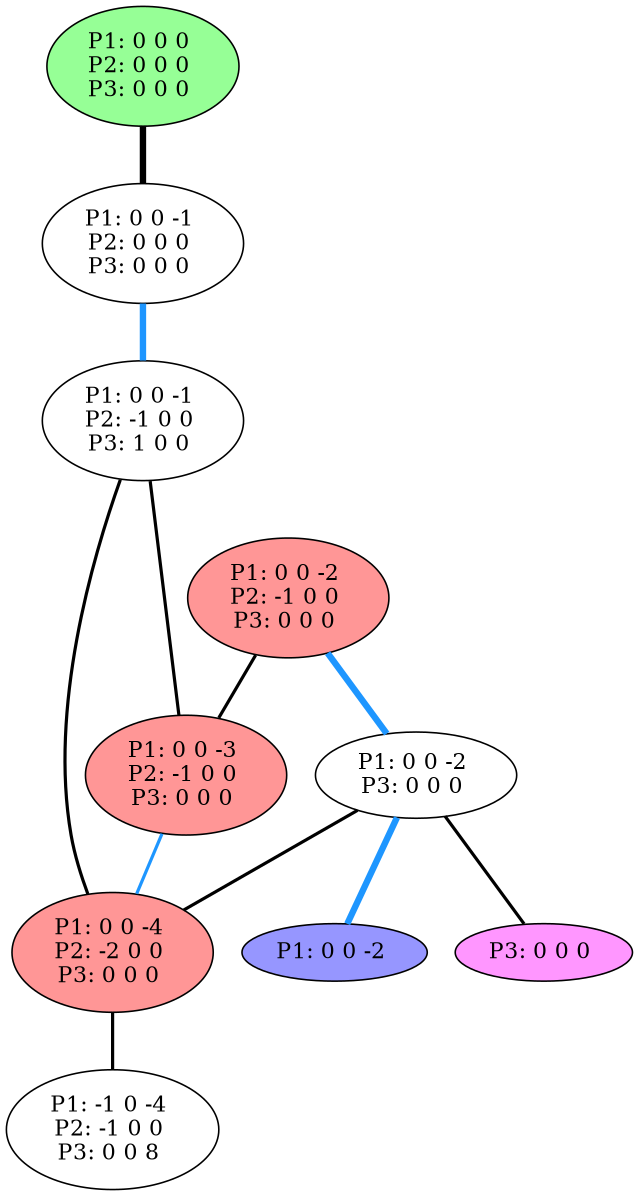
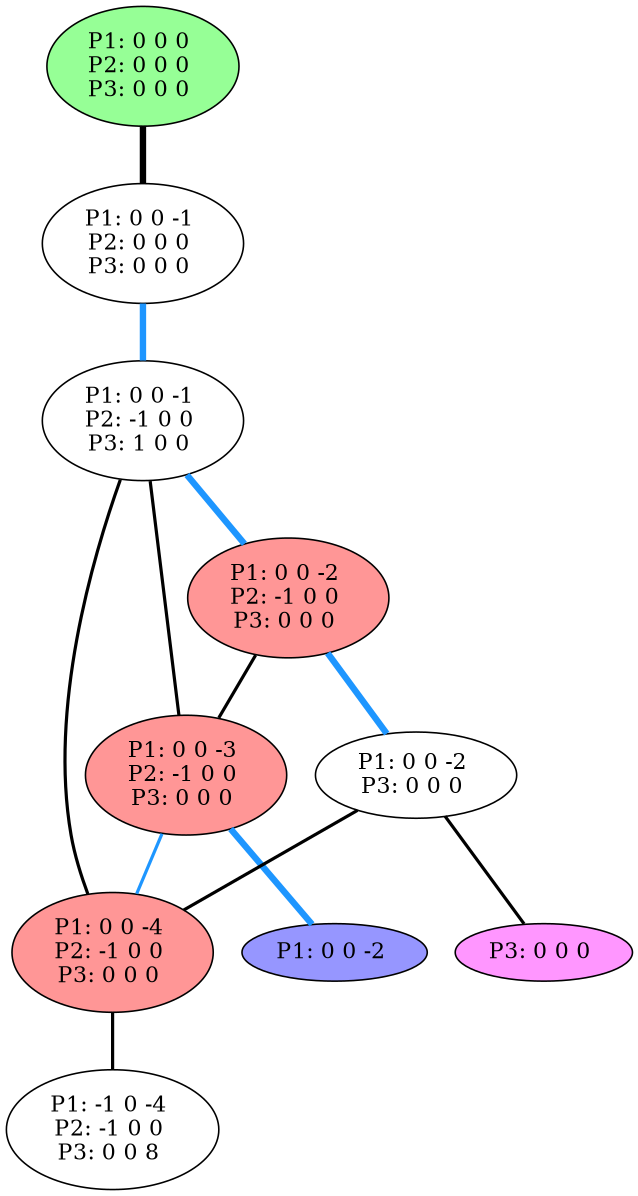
edge "P1: 0 0 -1 P2: -1 0 0 P3: 1 0 0" -- "P1: 0 0 -2 P2: -1 0 0 P3: 0 0 0": added
edge "P1: 0 0 -2 P3: 0 0 0" -- "P1: 0 0 -2": now "P1: 0 0 -3 P2: -1 0 0 P3: 0 0 0" -- "P1: 0 0 -2"
node "P1: 0 0 -4 P2: -2 0 0 P3: 0 0 0": label "P1: 0 0 -4 P2: -2 0 0 P3: 0 0 0" -> "P1: 0 0 -4 P2: -1 0 0 P3: 0 0 0"
